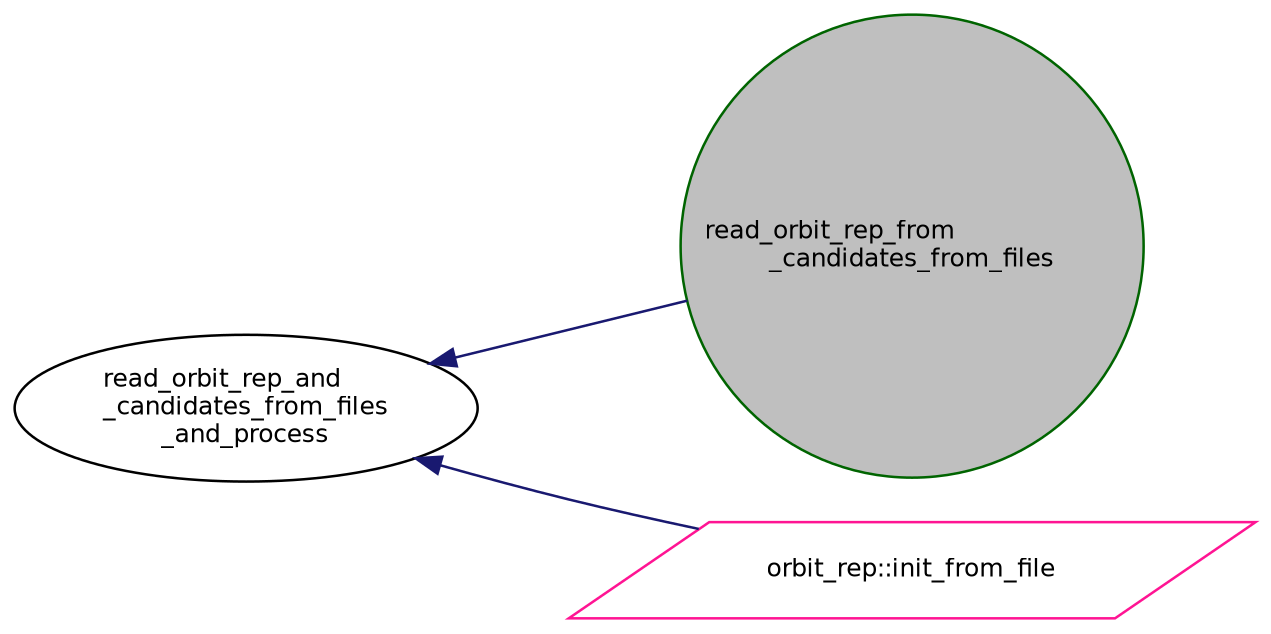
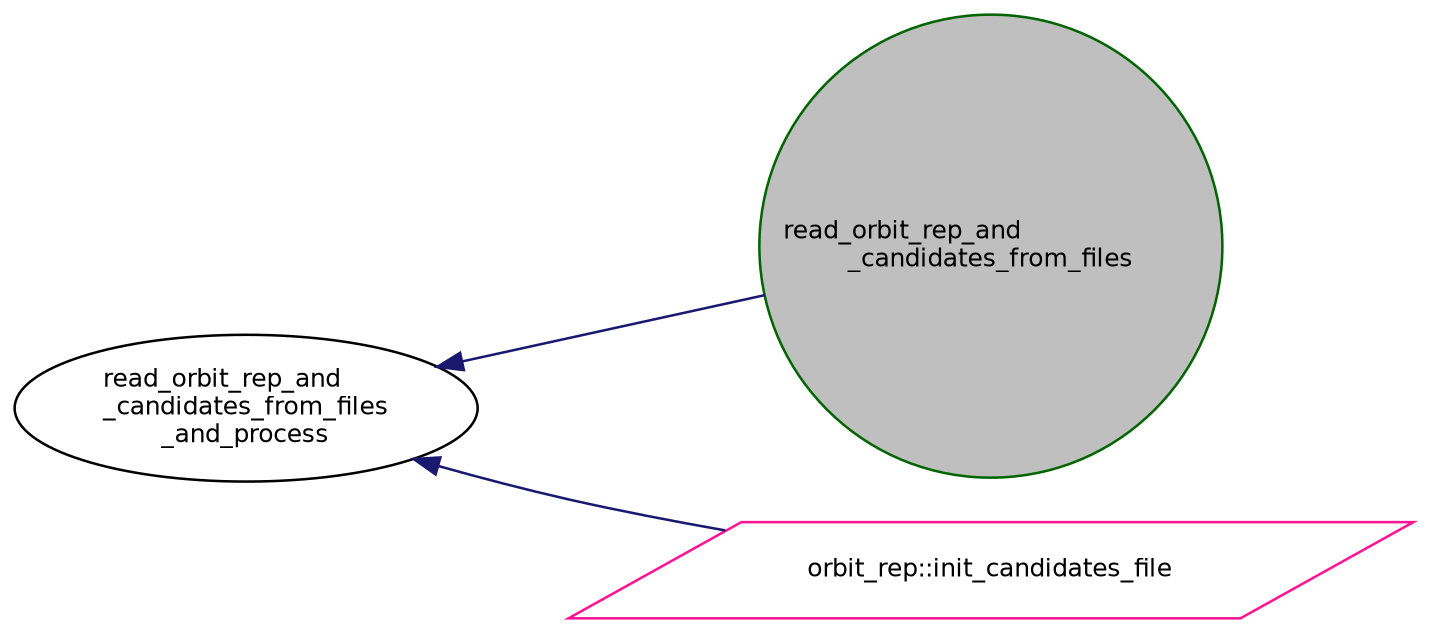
node "read_orbit_rep_from _candidates_from_files": label "read_orbit_rep_from _candidates_from_files" -> "read_orbit_rep_and _candidates_from_files"
node "orbit_rep::init_from_file": label "orbit_rep::init_from_file" -> "orbit_rep::init_candidates_file"
